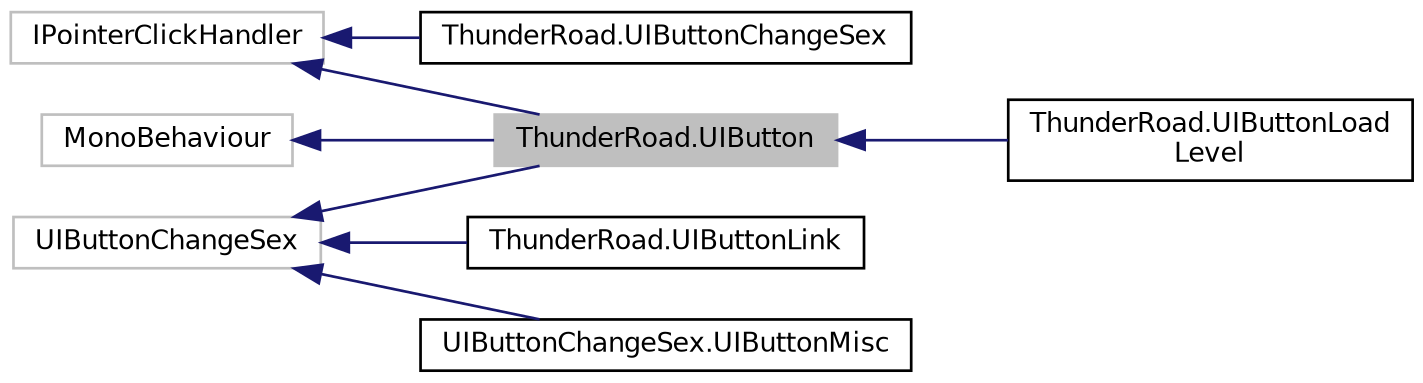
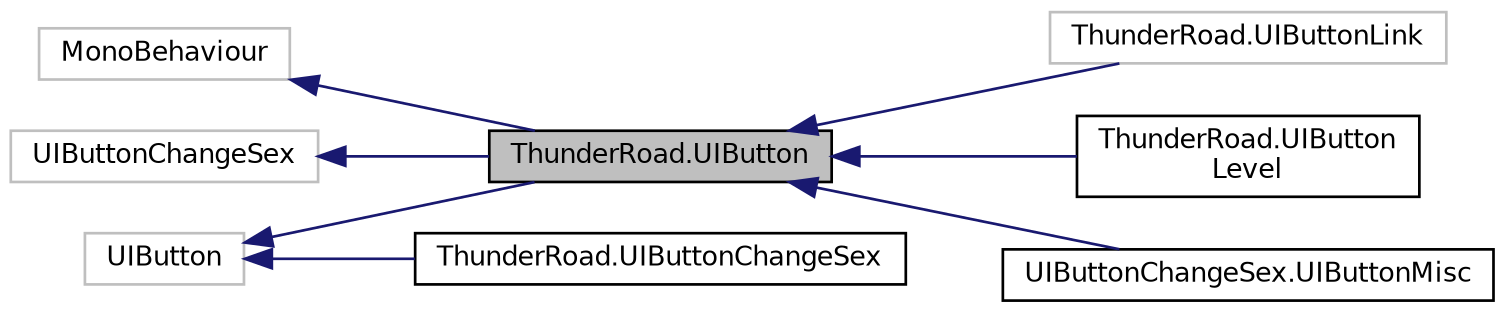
node "IPointerClickHandler": label "IPointerClickHandler" -> "UIButton"
node "ThunderRoad.UIButton": color grey75 -> black
node "ThunderRoad.UIButtonLoad Level": label "ThunderRoad.UIButtonLoad Level" -> "ThunderRoad.UIButton Level"
edge "ThunderRoad.UIButtonLink" -> "UIButtonChangeSex": now "ThunderRoad.UIButtonLink" -> "ThunderRoad.UIButton"
node "ThunderRoad.UIButtonLink": color black -> grey75
edge "UIButtonChangeSex.UIButtonMisc" -> "UIButtonChangeSex": now "UIButtonChangeSex.UIButtonMisc" -> "ThunderRoad.UIButton"
